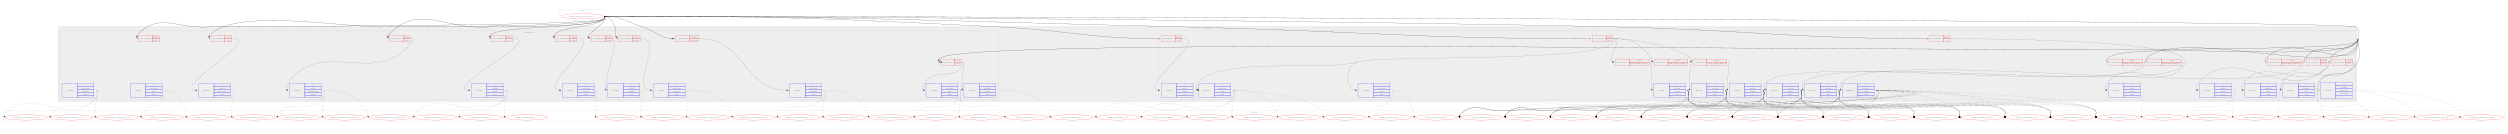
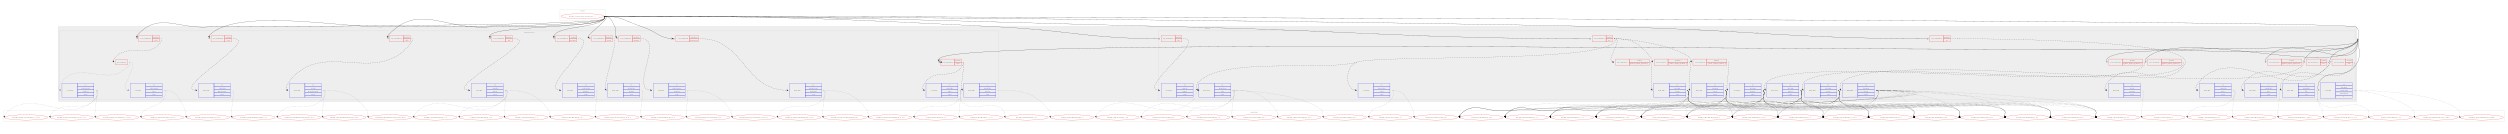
node "any_of_group": added
node "portage://media-libs/alsa-lib-1.2.1": added
